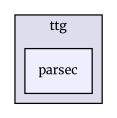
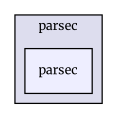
cluster "ttg": label "ttg" -> "parsec"
